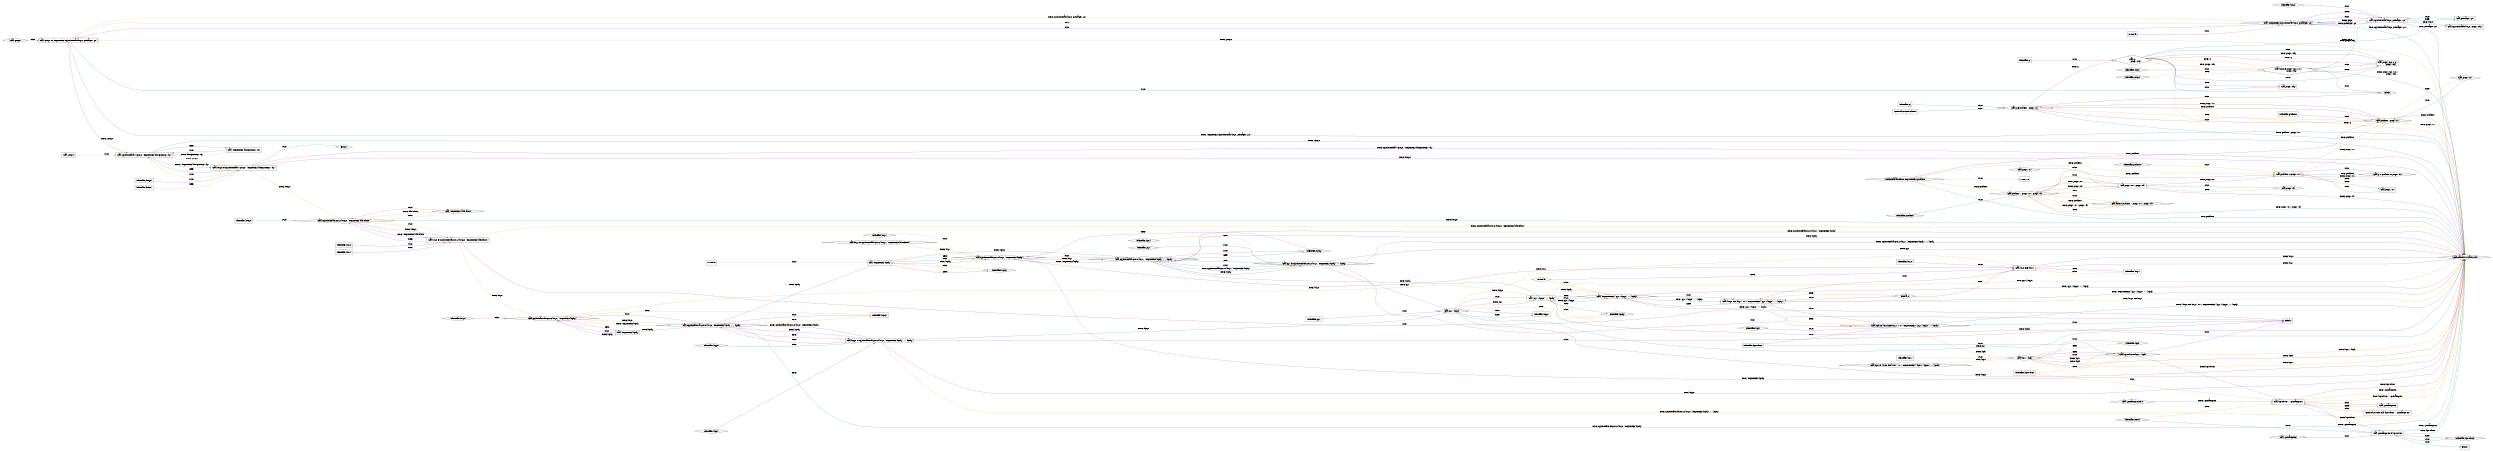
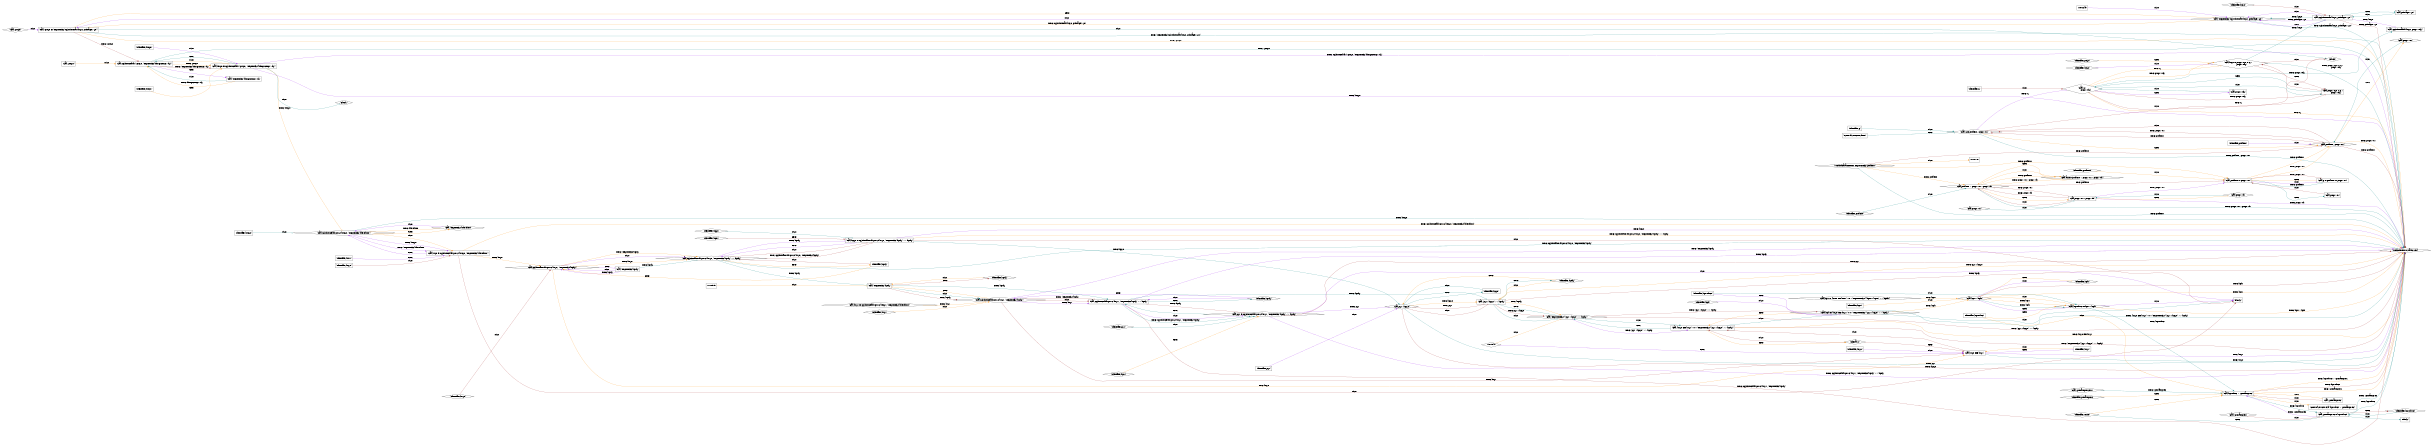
node "(Call,p = p_tileno % p_cp->tw)": shape diamond -> box
node "(Call,opj_int_ceildivpow2(l_ry1, (OPJ_INT32)l_pdy) << l_pdy)": shape diamond -> box
node "(Identifier,p_max_prec)": added
